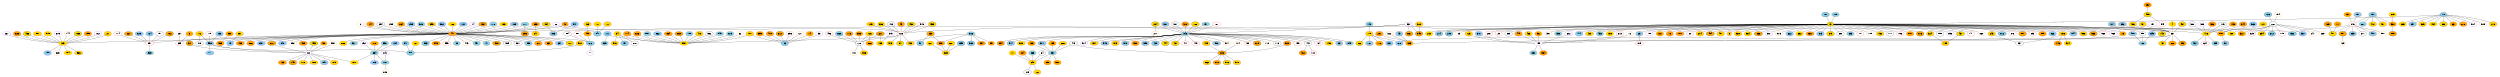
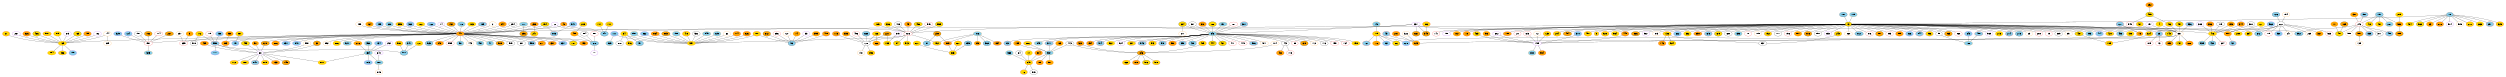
node "73": added
edge "769" -- "825": now "744" -- "825"
